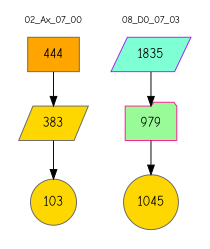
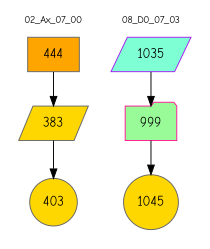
node "1835": label "1835" -> "1035"
node "979": label "979" -> "999"
node "103": label "103" -> "403"
